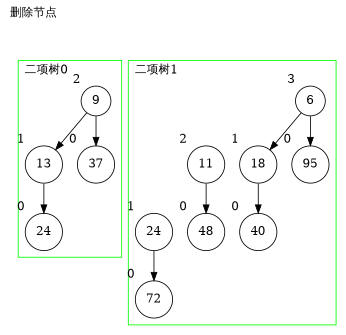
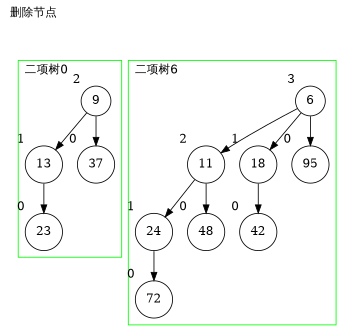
cluster "二项树1": label "二项树1" -> "二项树6"
edge "6 3" -> "11 2": added
edge "11 2" -> "24 1": added
node "24 0": label "24 0" -> "23 0"
node "40 0": label "40 0" -> "42 0"
